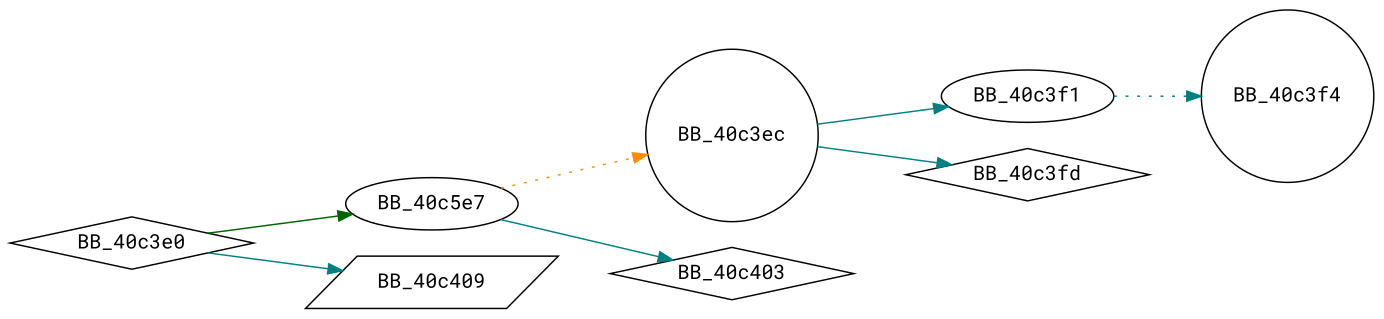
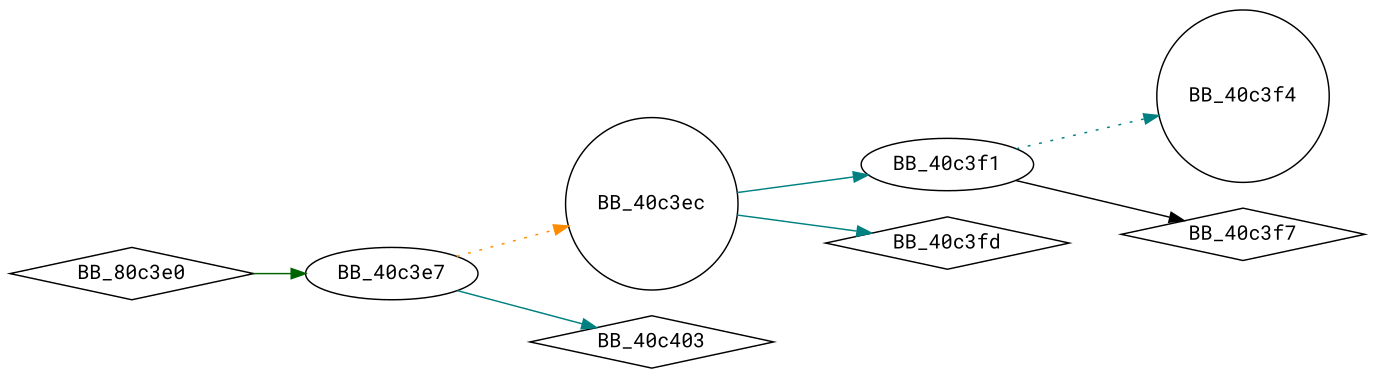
node "BB_40c5e7": label "BB_40c5e7" -> "BB_40c3e7"
node "BB_40c3f7": added
node "BB_40c3e0": label "BB_40c3e0" -> "BB_80c3e0"
node "BB_40c409": removed
